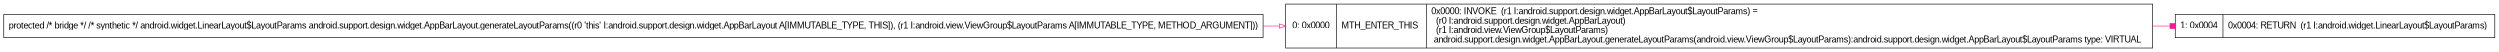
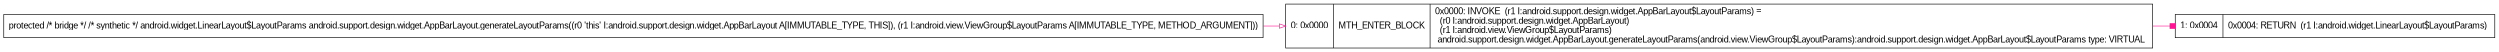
node "0: 0x0000": text "MTH_ENTER_THIS" -> "MTH_ENTER_BLOCK"
